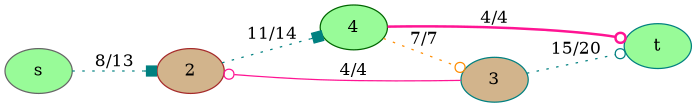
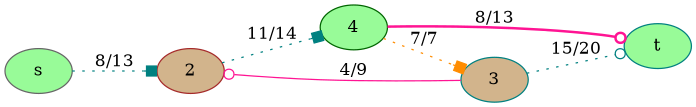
edge "4" -> "t": label "4/4" -> "8/13"
edge "4" -> "3": arrowhead odot -> box
edge "3" -> "2": label "4/4" -> "4/9"
